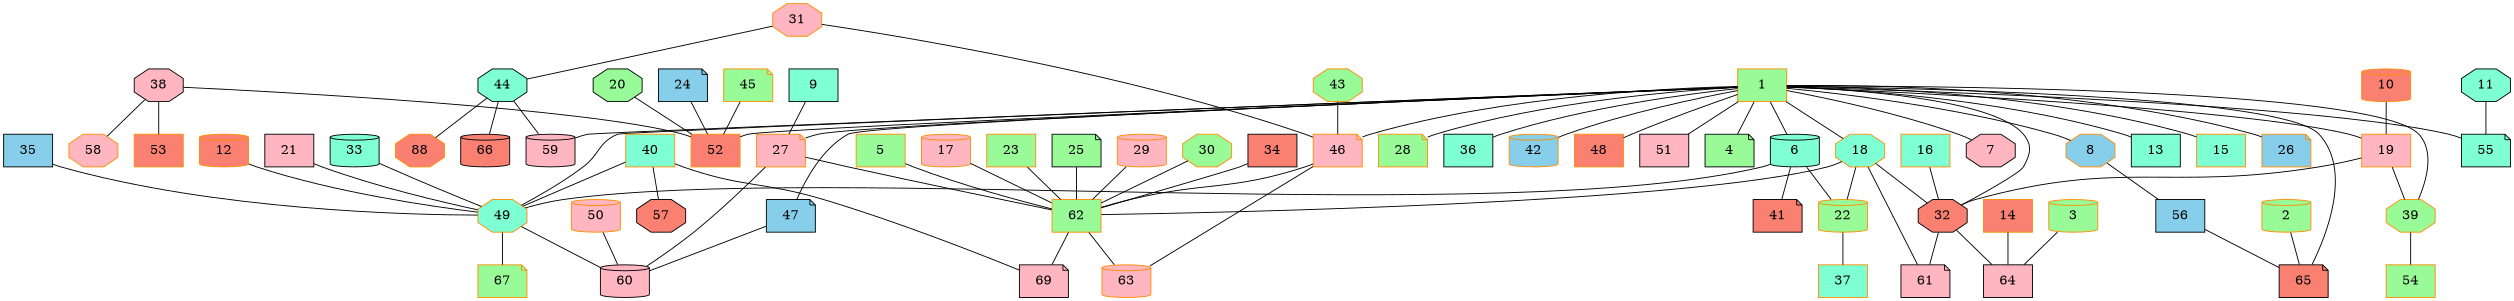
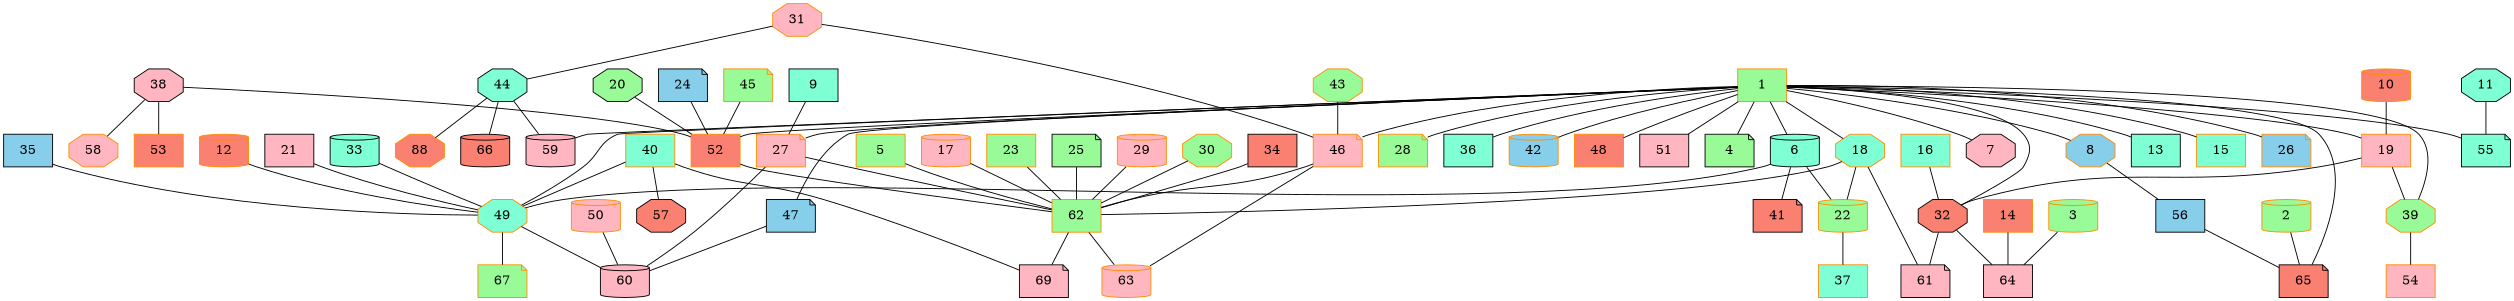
edge "18" -- "32": removed
edge "52" -- "62": added
node "54": fillcolor palegreen -> lightpink
